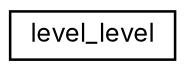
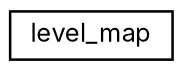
node "level_level": label "level_level" -> "level_map"
